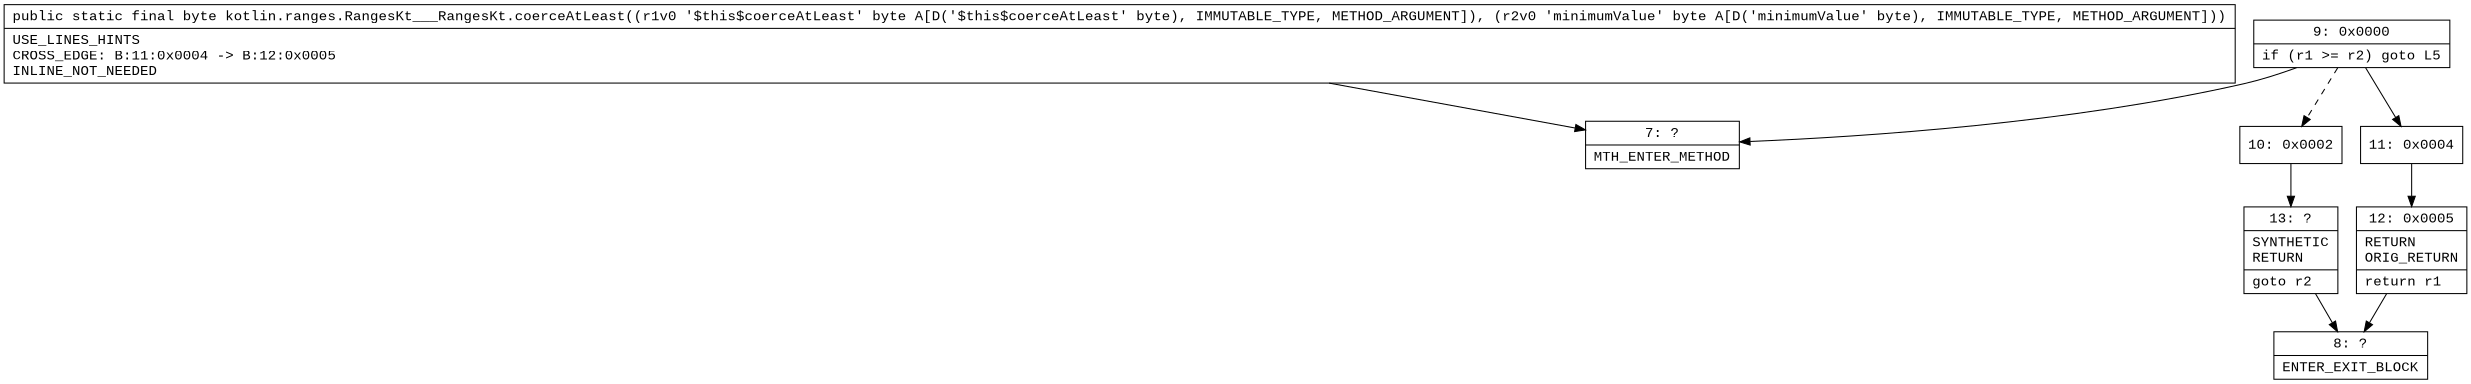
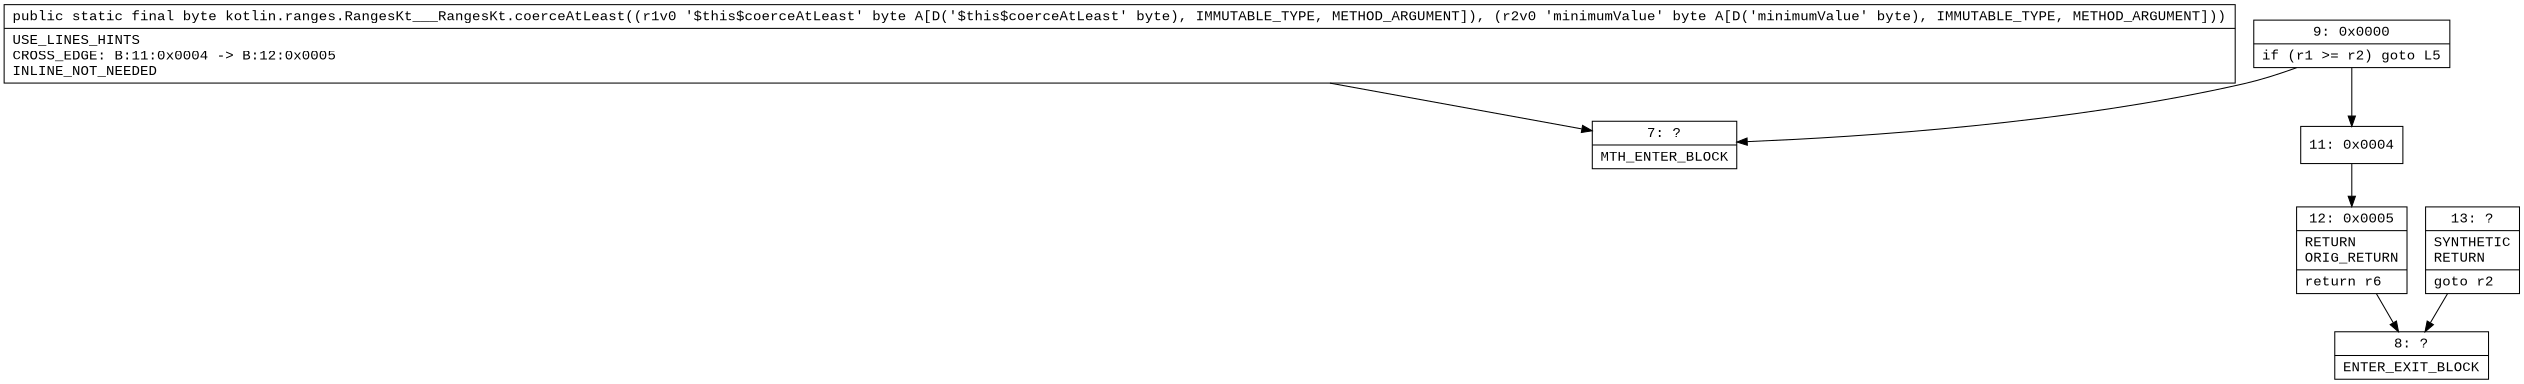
node "10: 0x0002": removed
node "7: ?": text "MTH_ENTER_METHOD" -> "MTH_ENTER_BLOCK"
node "12: 0x0005": text "return r1" -> "return r6"
